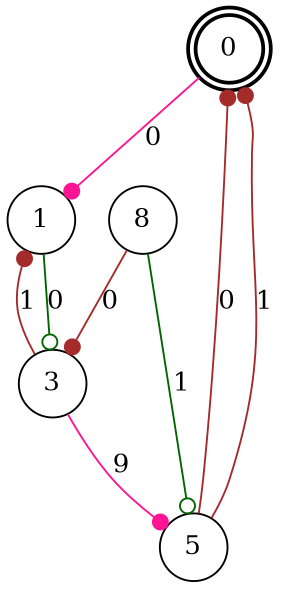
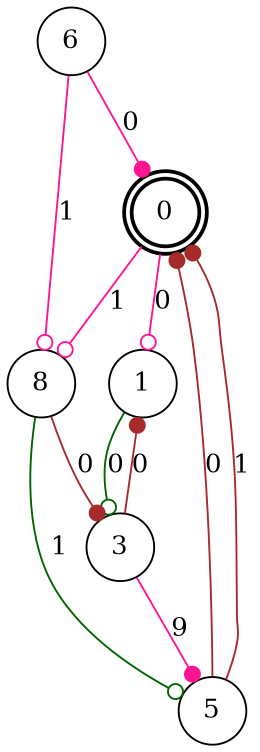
node "6": added
edge "0" -> "1": arrowhead dot -> odot
edge "0" -> "8": added, label "1"
edge "3" -> "1": label "1" -> "0"
